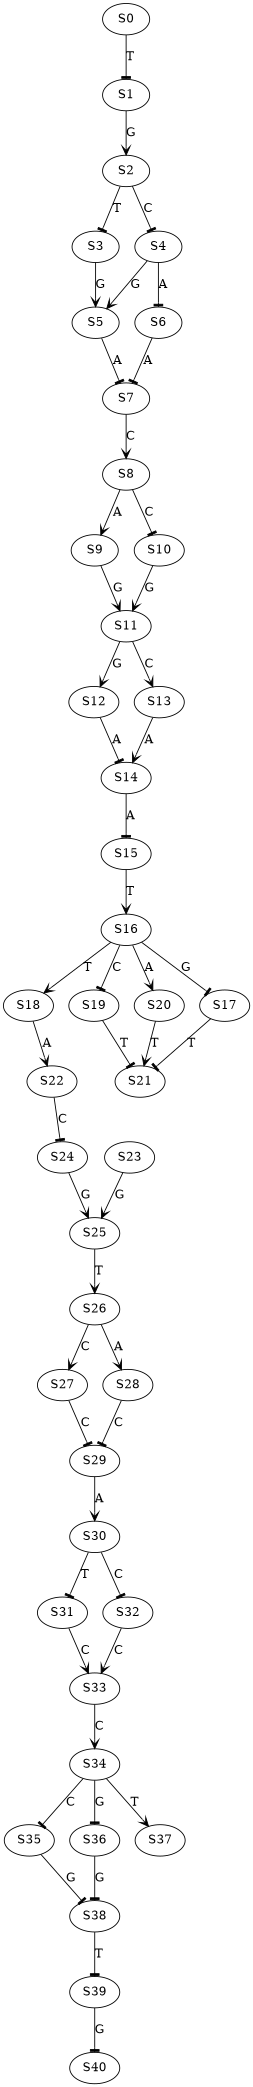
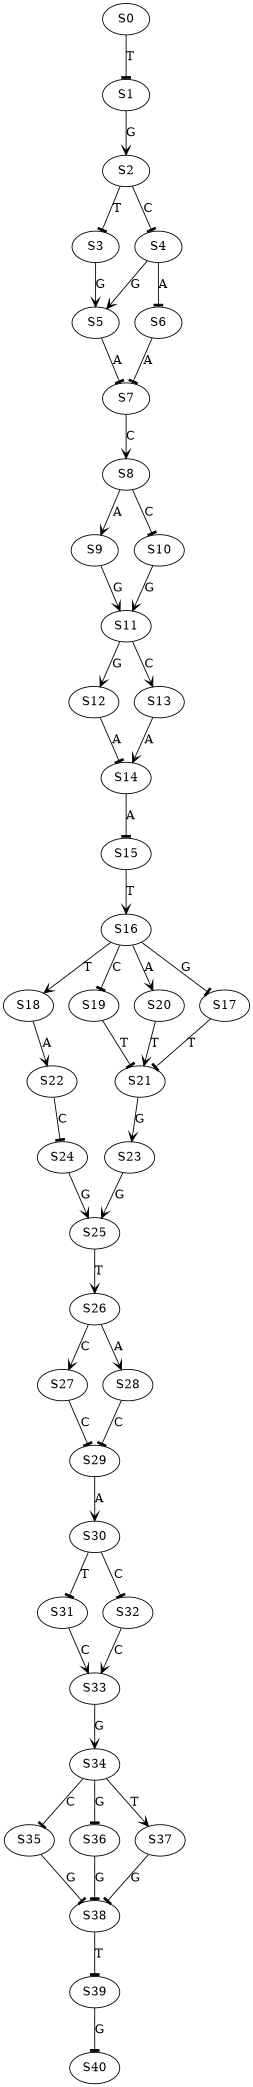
edge "S21" -> "S23": added, label "G"
edge "S33" -> "S34": label "C" -> "G"
edge "S37" -> "S38": added, label "G"
